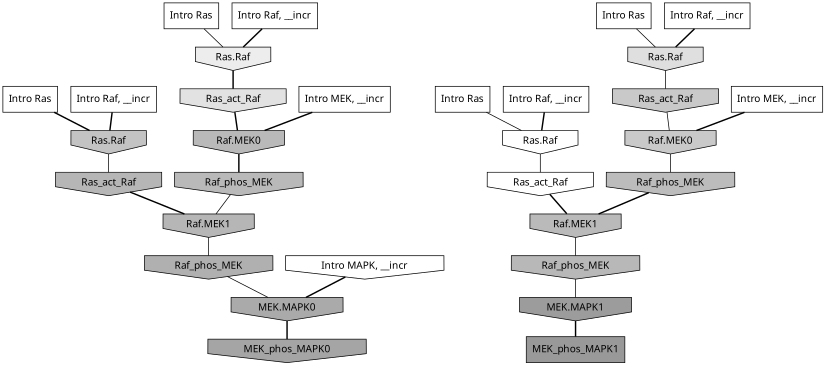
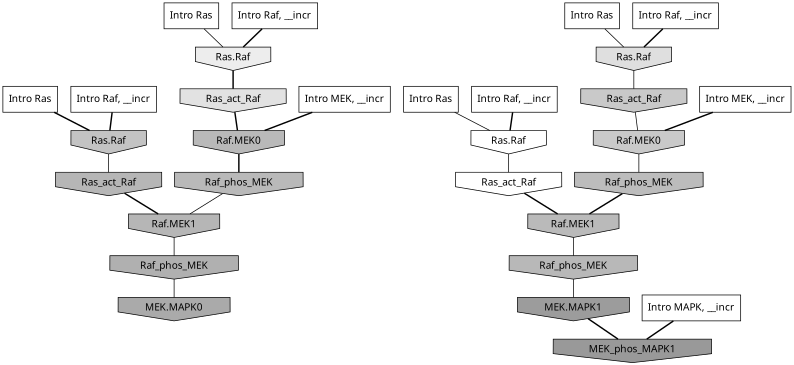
node "Intro MAPK, __incr": shape invhouse -> box
edge "Intro MAPK, __incr" -- "MEK.MAPK0": now "Intro MAPK, __incr" -- "MEK_phos_MAPK1"
node "MEK_phos_MAPK0": removed
node "MEK_phos_MAPK1": shape box -> invhouse
